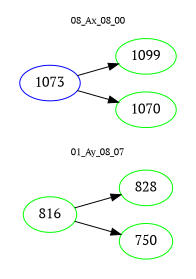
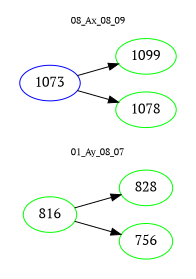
cluster "08_Ax_08_00": label "08_Ax_08_00" -> "08_Ax_08_09"
node "1070": label "1070" -> "1078"
node "750": label "750" -> "756"
